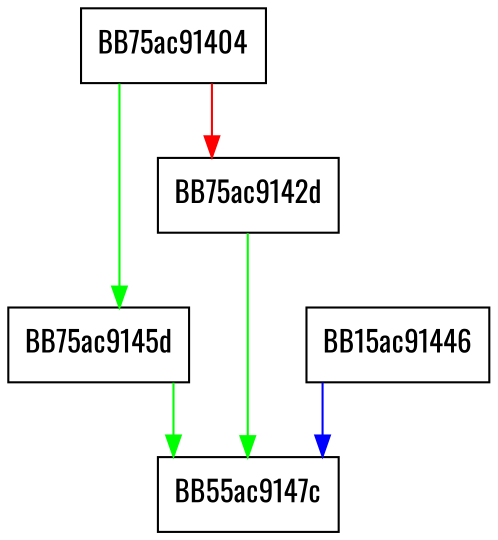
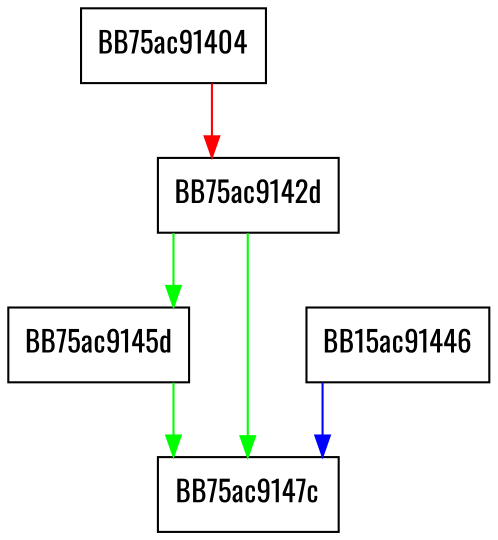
edge "BB75ac91404" -> "BB75ac9145d": now "BB75ac9142d" -> "BB75ac9145d"
node "BB55ac9147c": label "BB55ac9147c" -> "BB75ac9147c"
